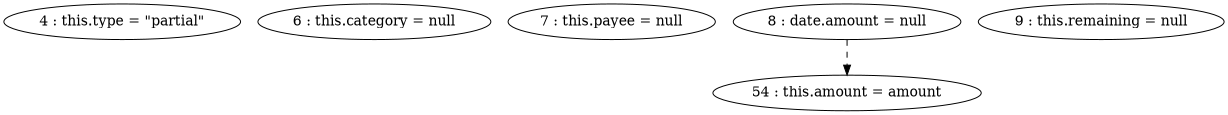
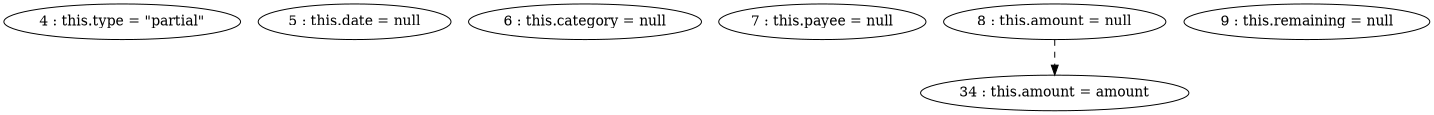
node "5 : this.date = null": added
node "8 : date.amount = null": label "8 : date.amount = null" -> "8 : this.amount = null"
node "54 : this.amount = amount": label "54 : this.amount = amount" -> "34 : this.amount = amount"
